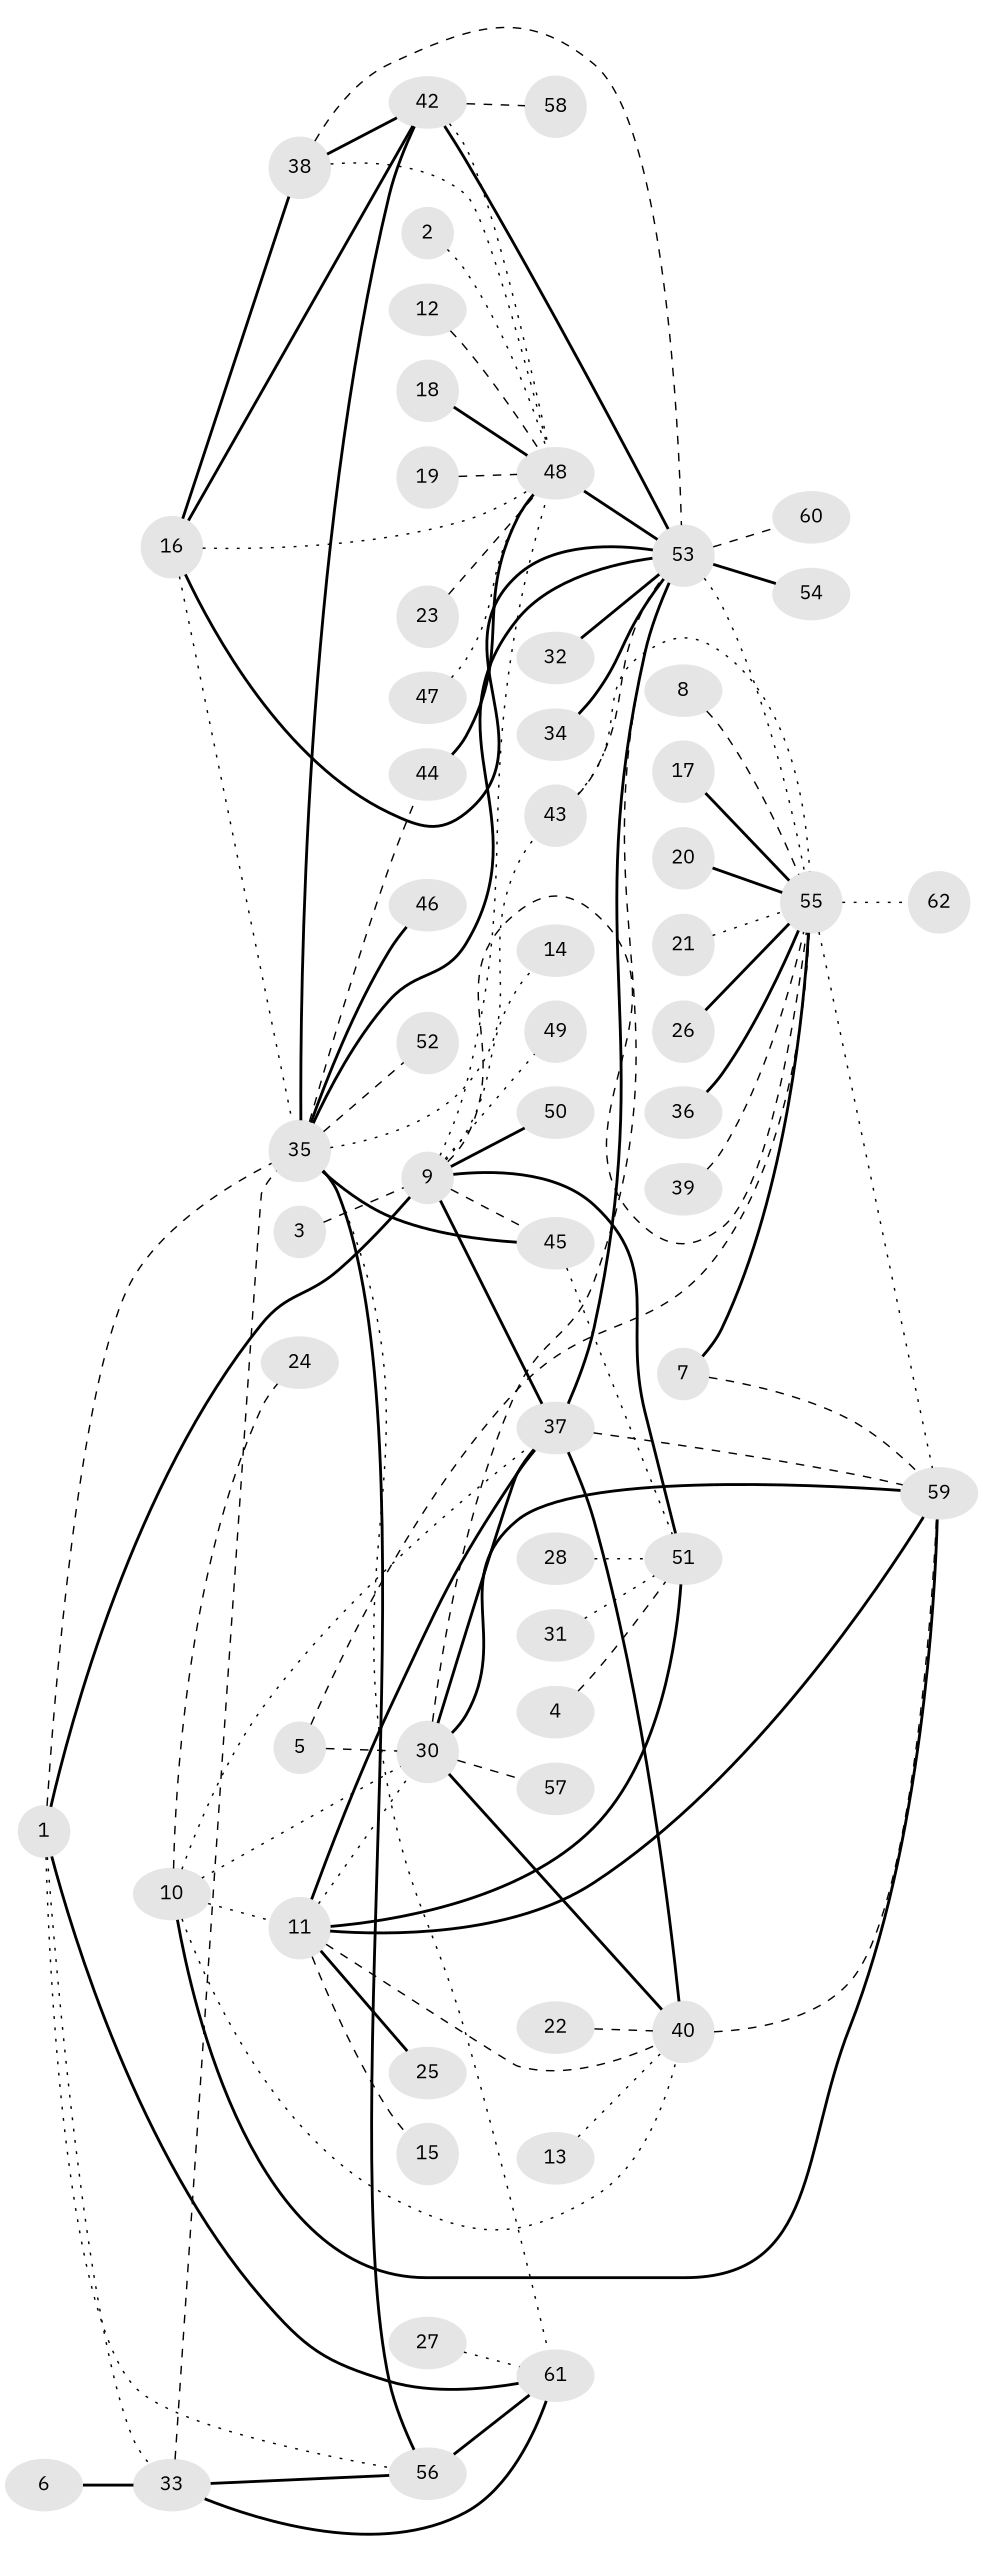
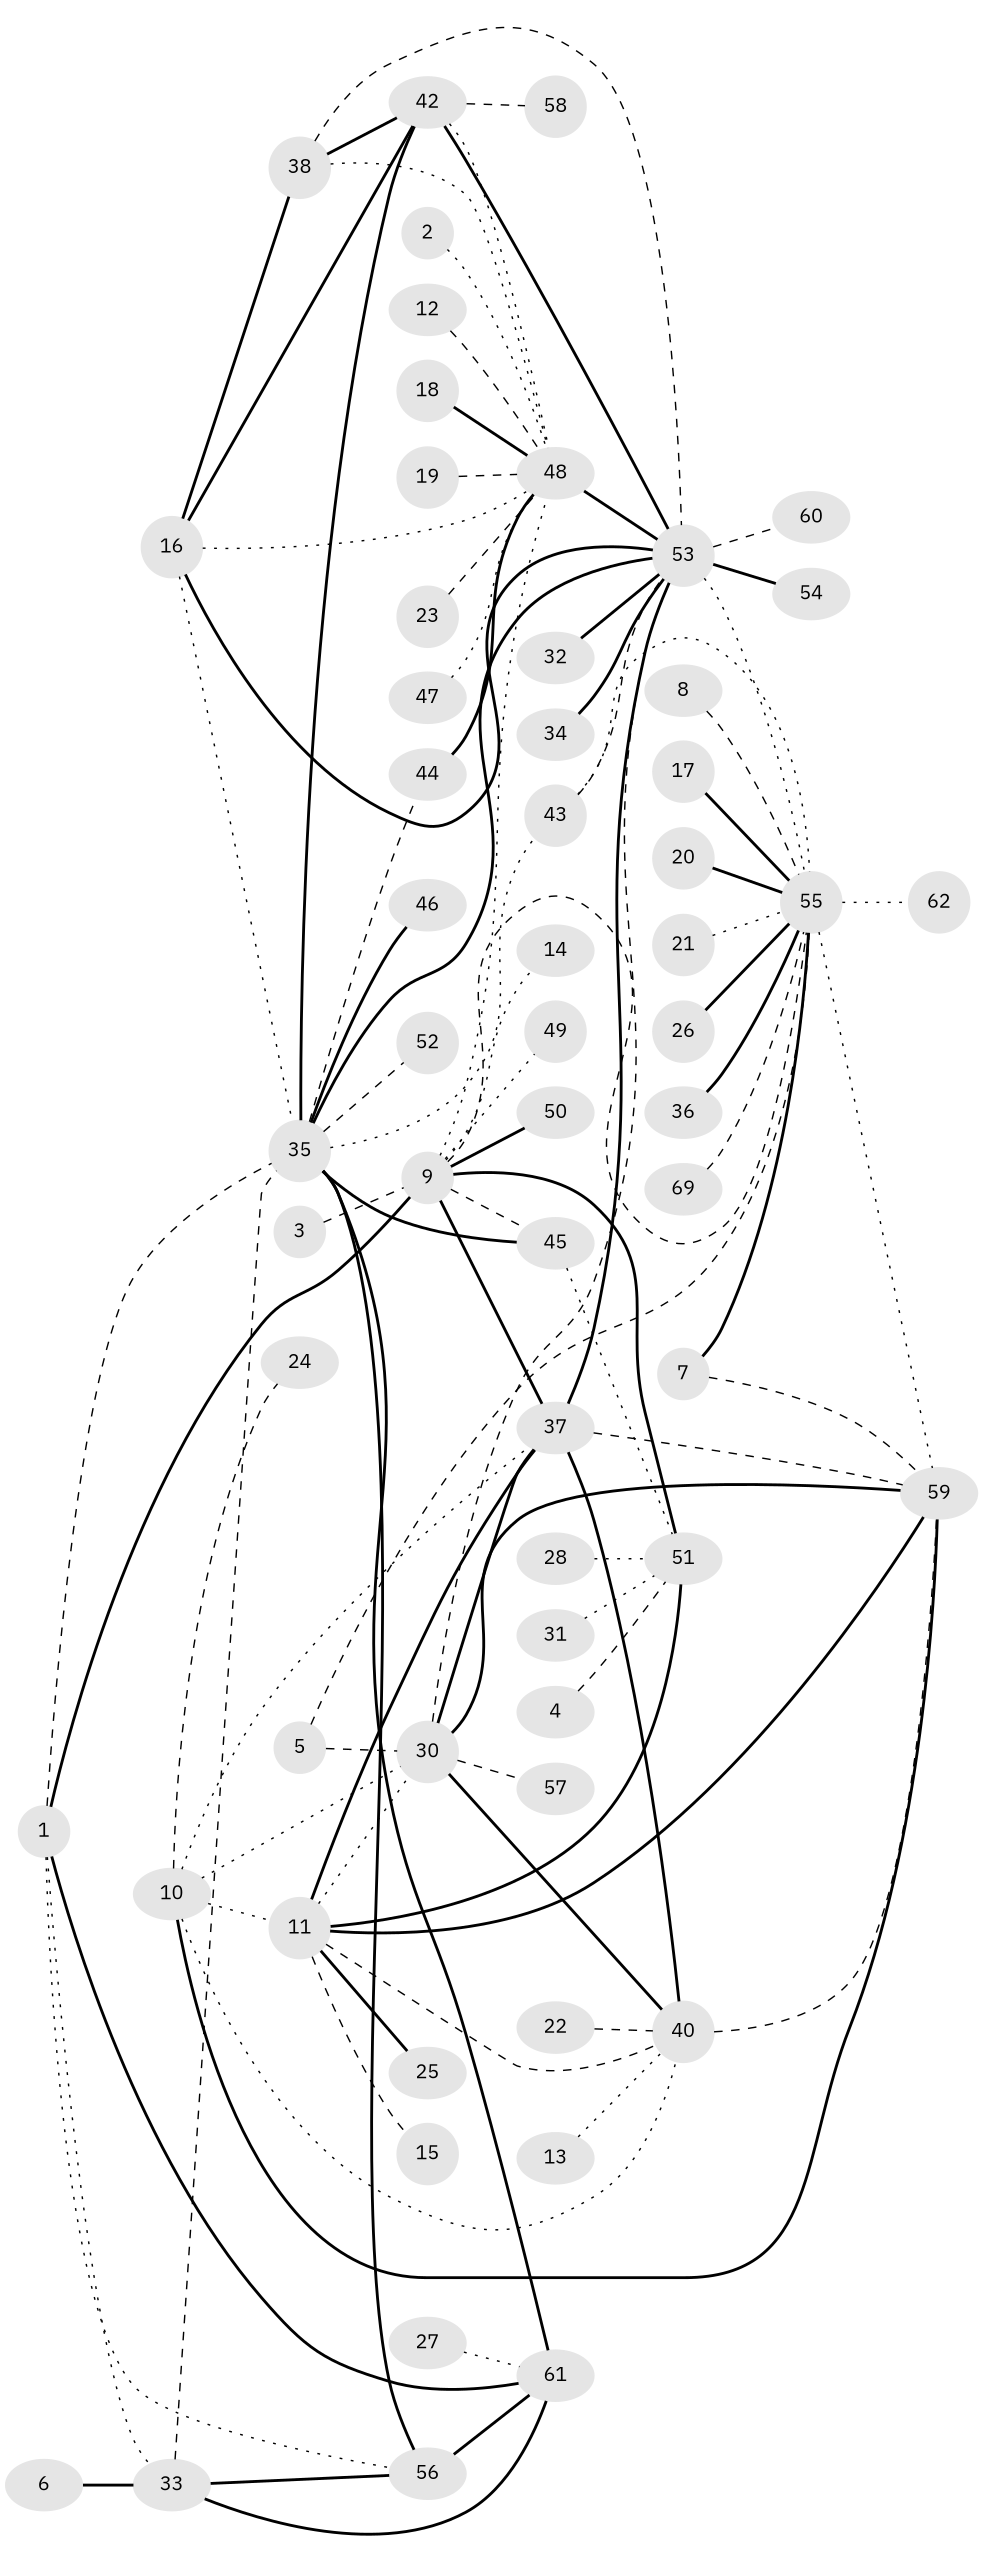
node "39": label "39" -> "69"
edge "35" -- "61": style dotted -> bold
